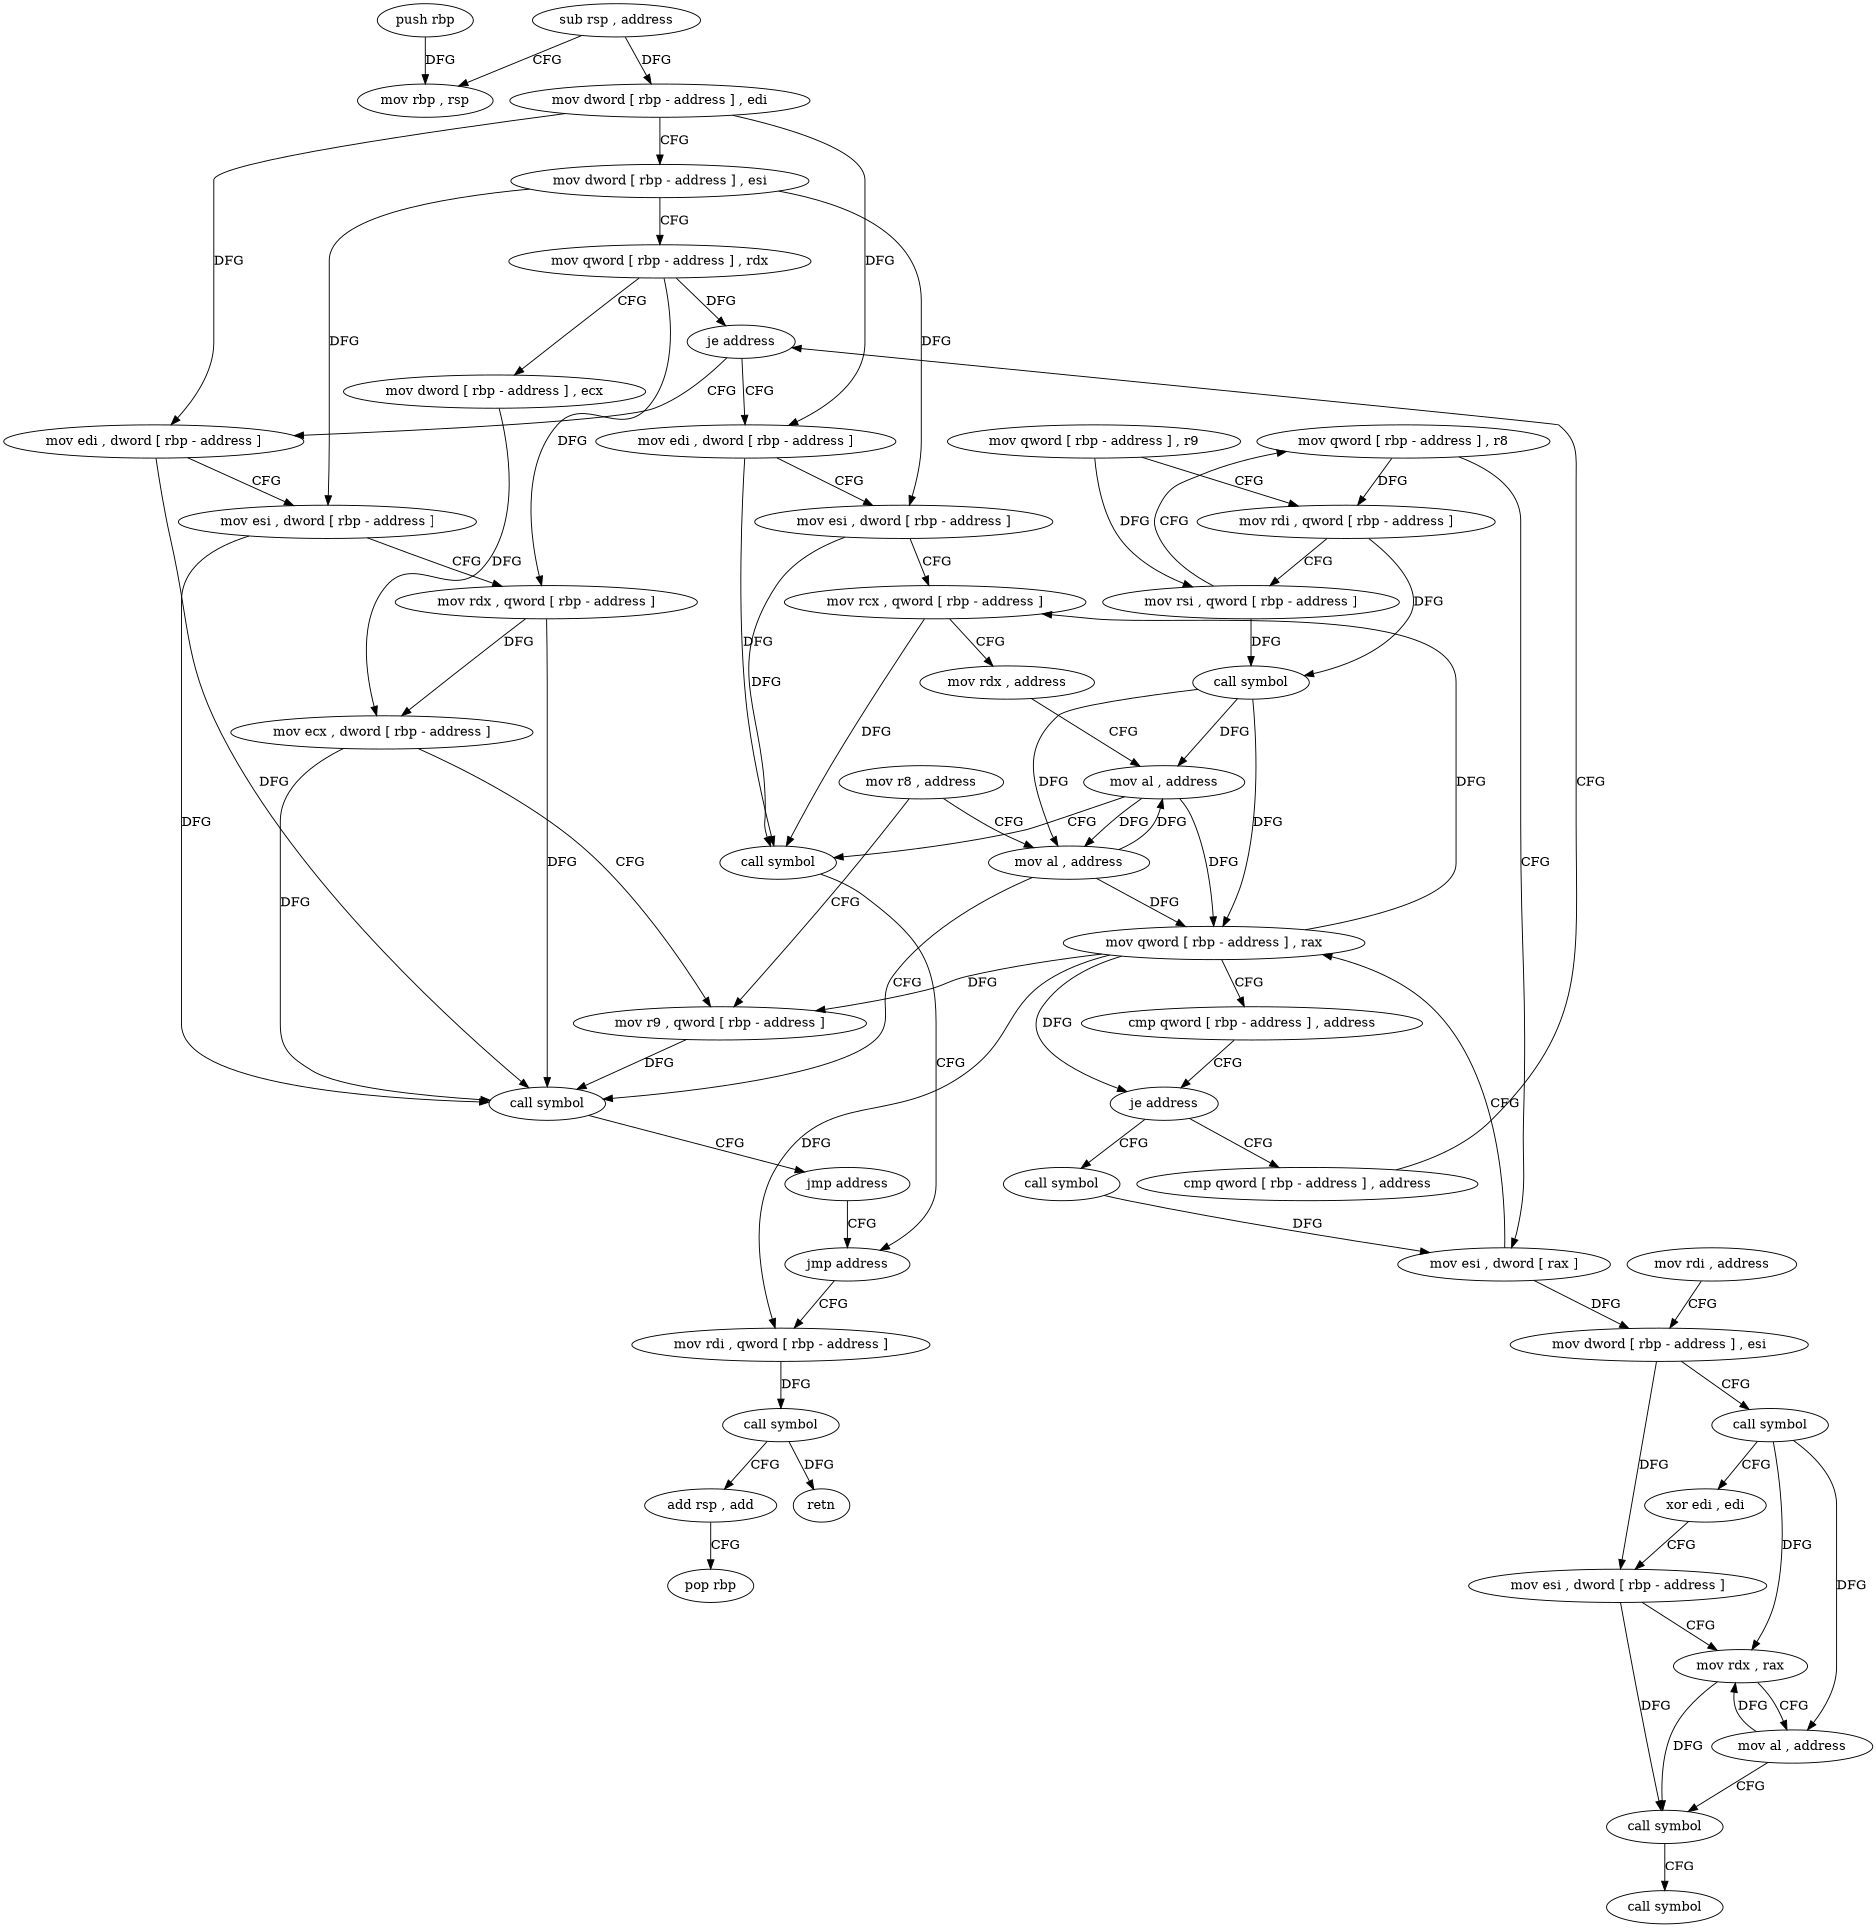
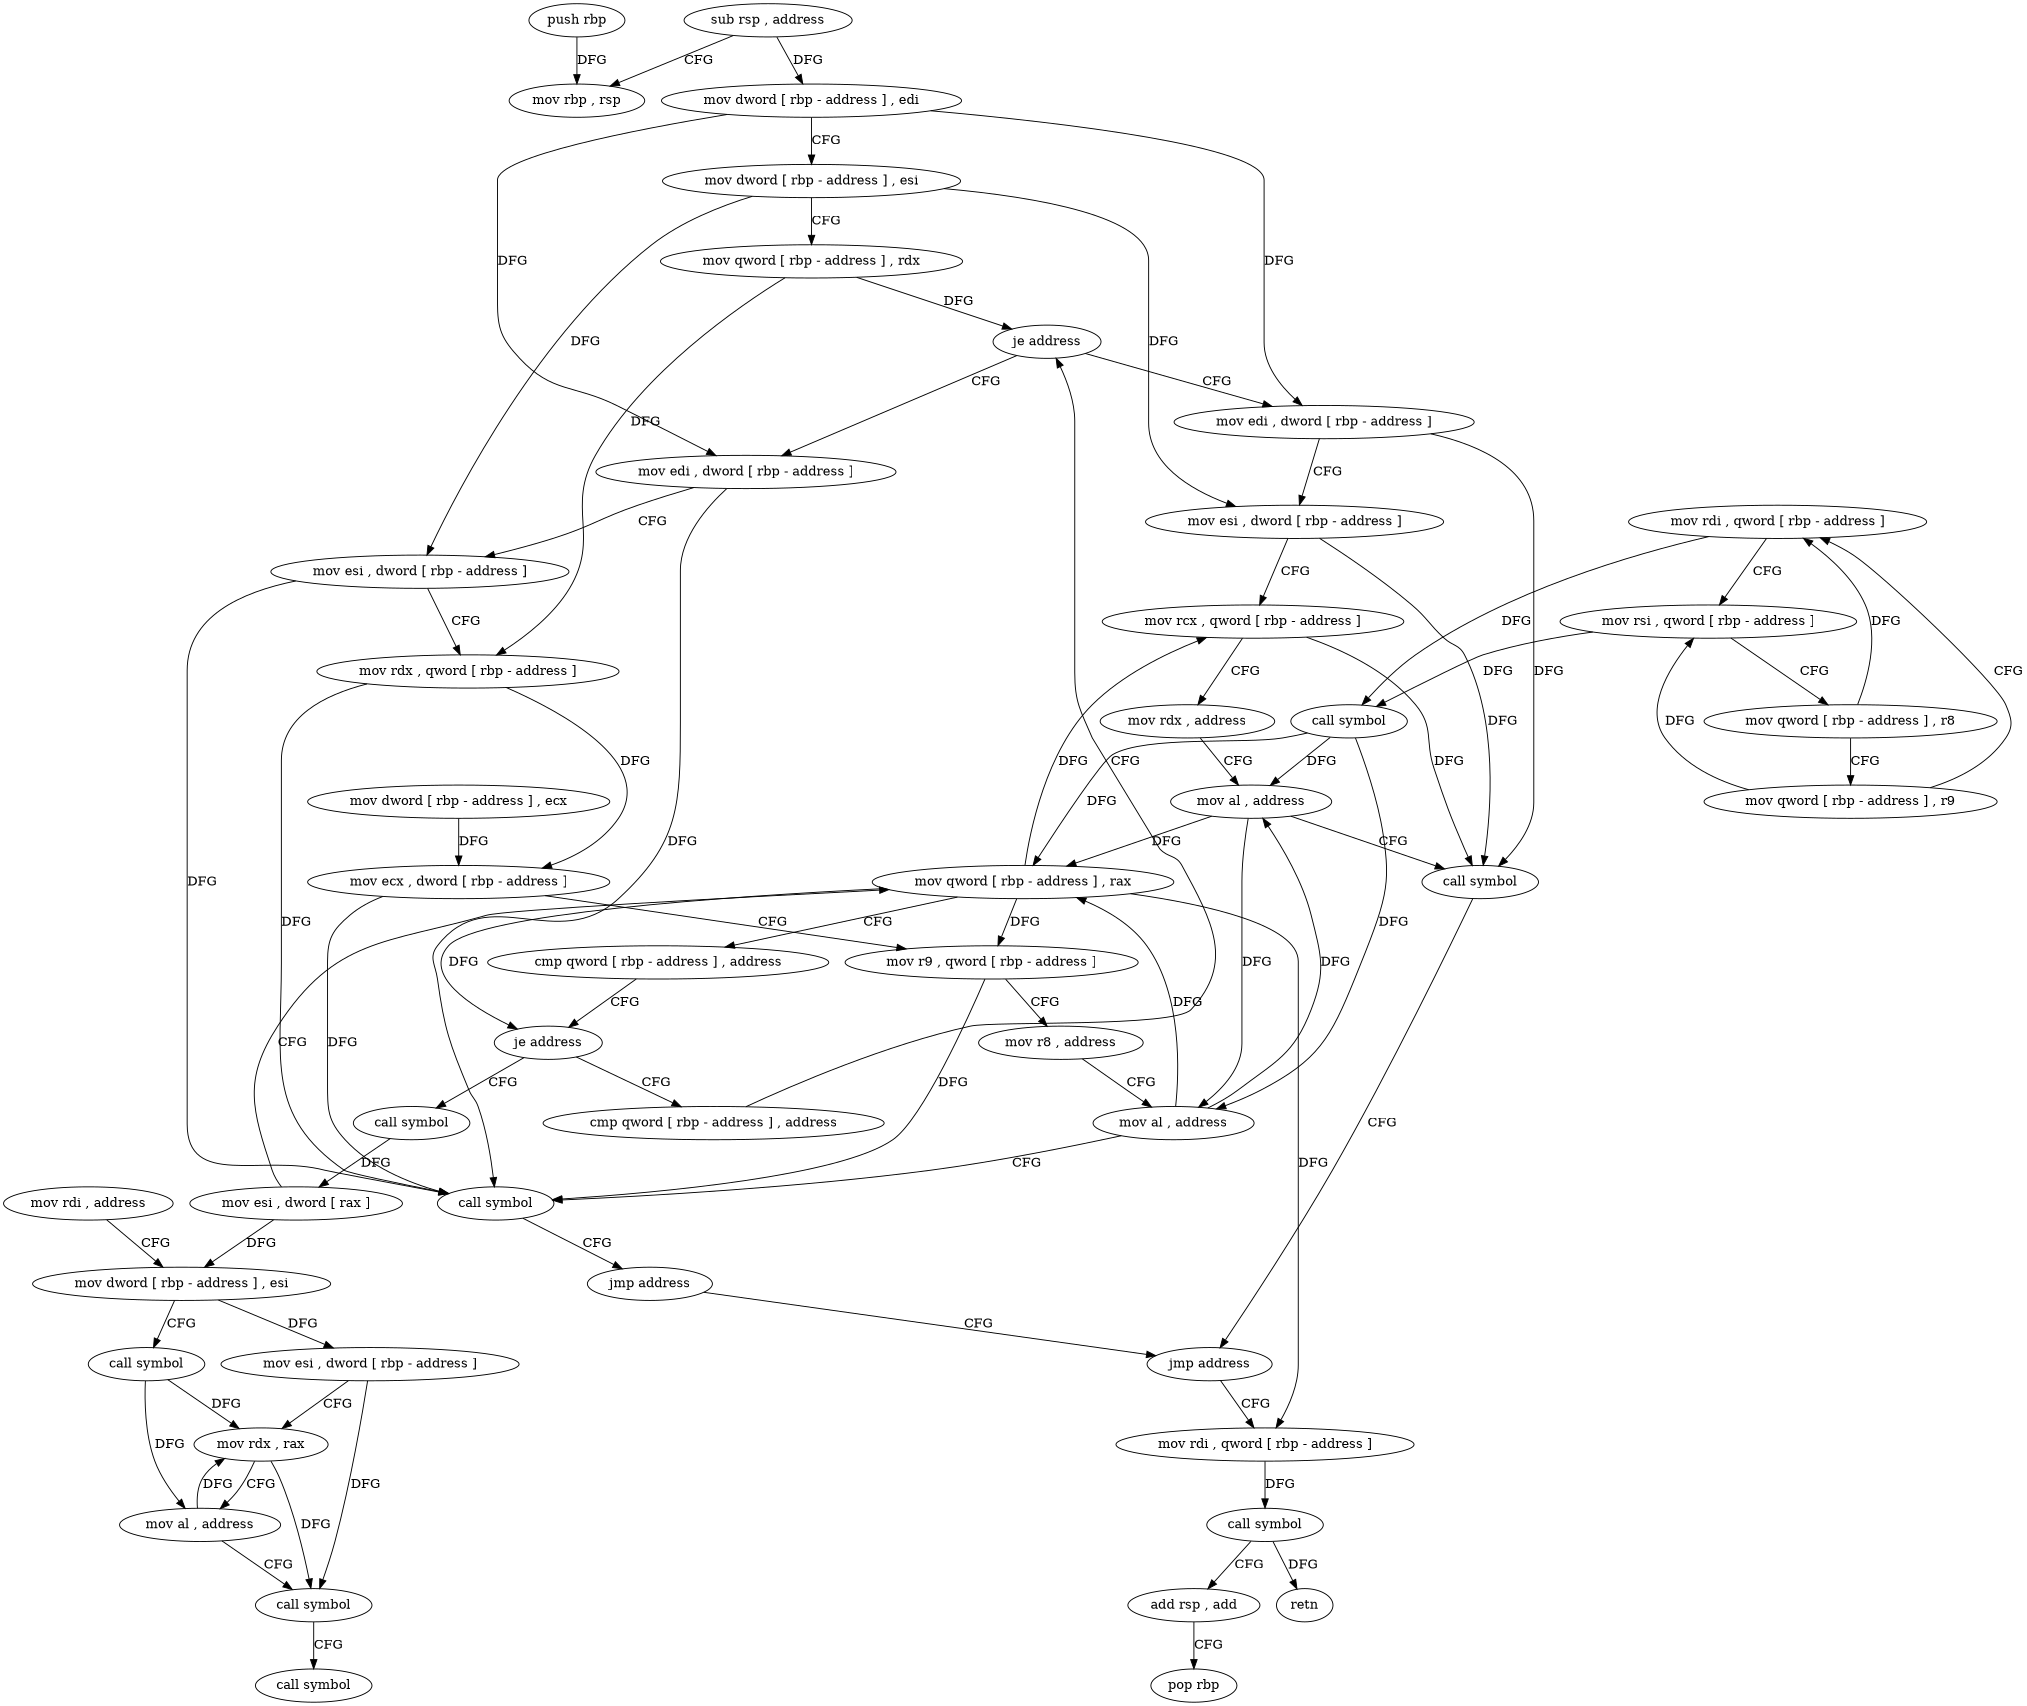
edge "mov qword [ rbp - address ] , rdx" -> "mov dword [ rbp - address ] , ecx": removed, label "CFG"
edge "mov qword [ rbp - address ] , r8" -> "mov esi , dword [ rax ]": now "mov qword [ rbp - address ] , r8" -> "mov qword [ rbp - address ] , r9"
edge "mov r8 , address" -> "mov r9 , qword [ rbp - address ]": reversed
node "xor edi , edi": removed
